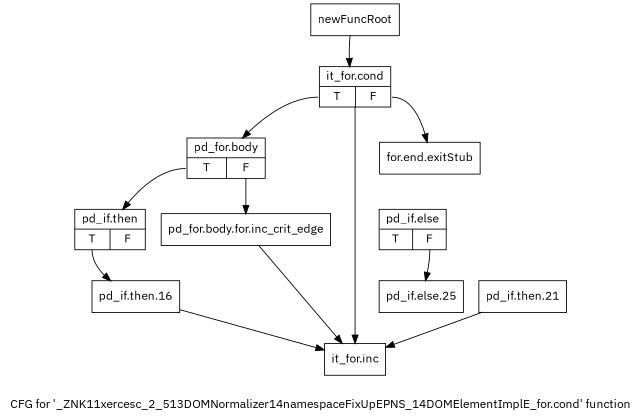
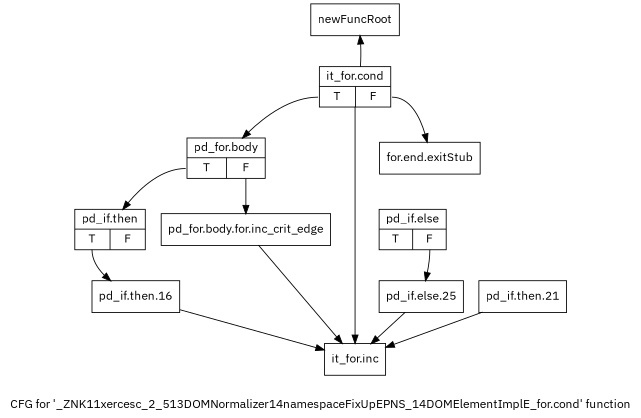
edge "newFuncRoot" -> "it_for.cond": reversed
edge "pd_if.else.25" -> "it_for.inc": added
